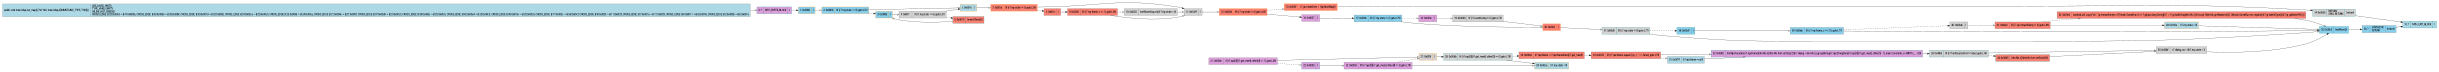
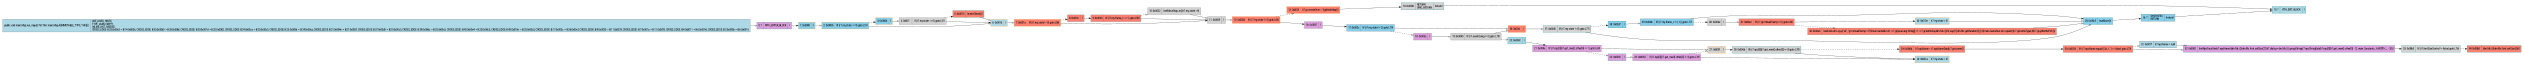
edge "5: 0x0013" -> "3: 0x000d": now "5: 0x0013" -> "6: 0x0016"
node "20: 0x0042": added
node "35: 0x00bf": removed
